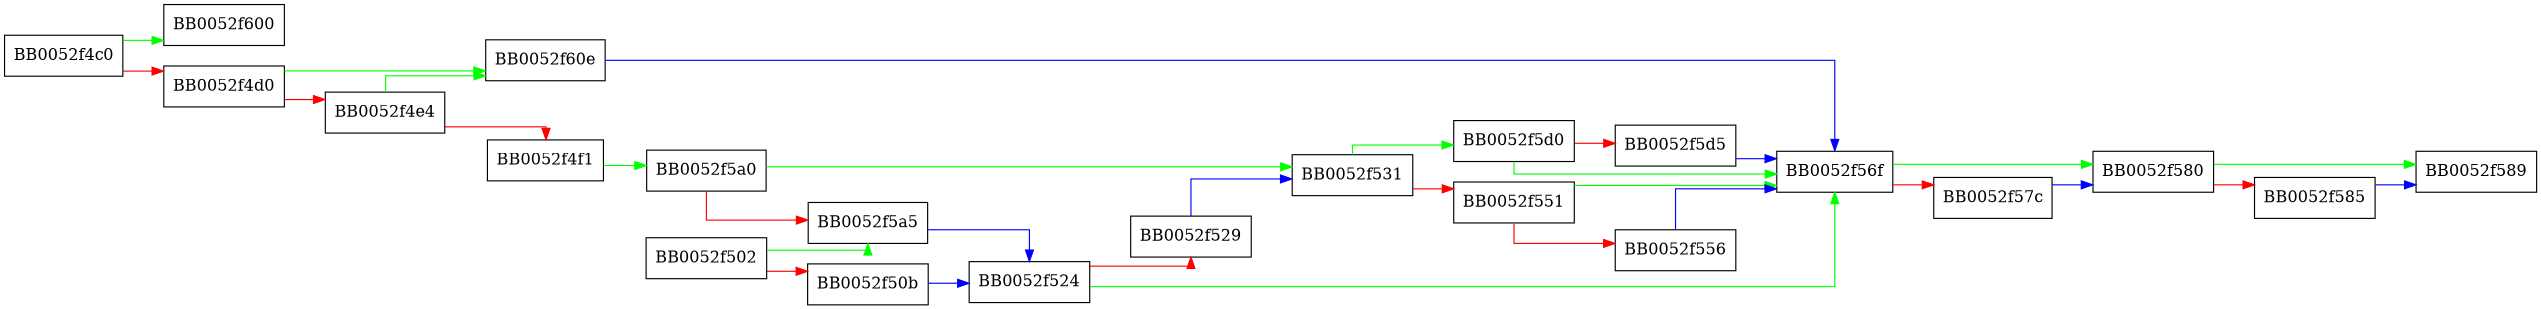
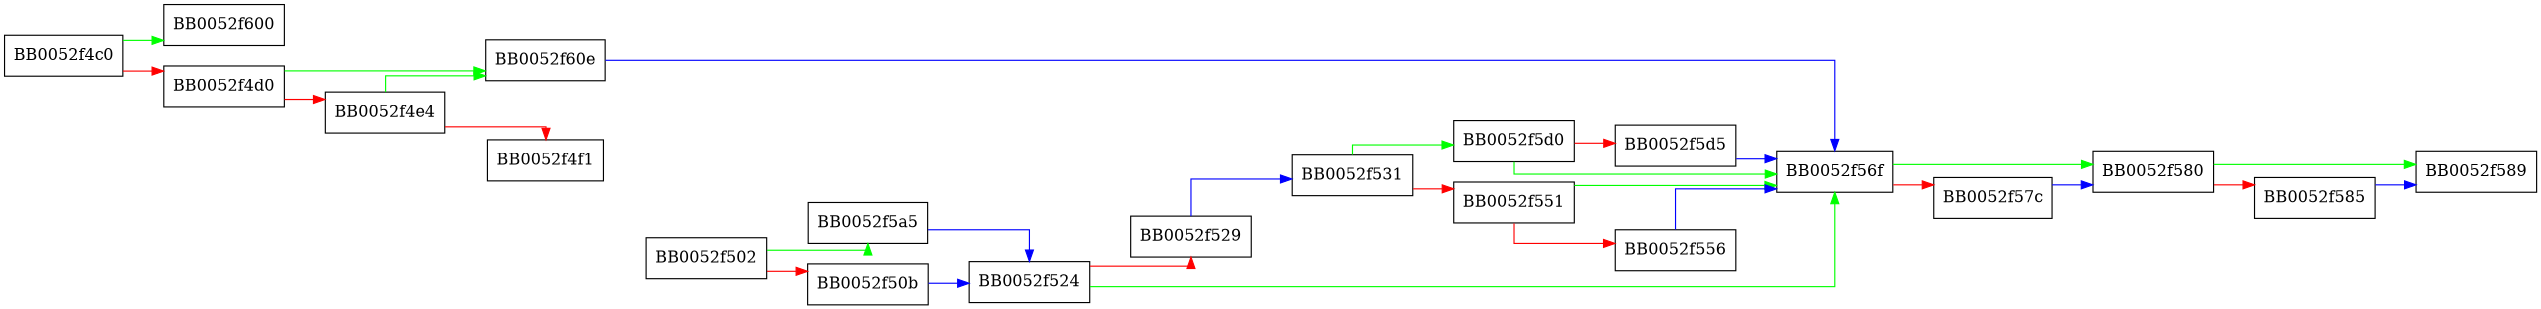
node "BB0052f5a0": removed
